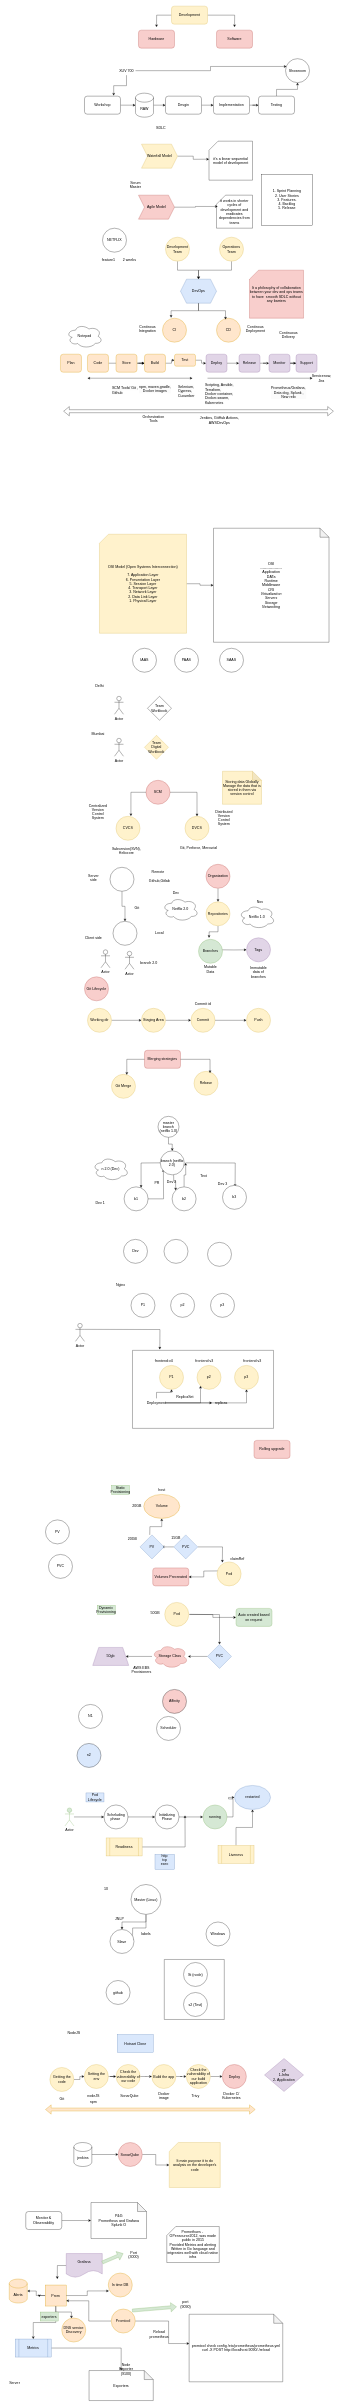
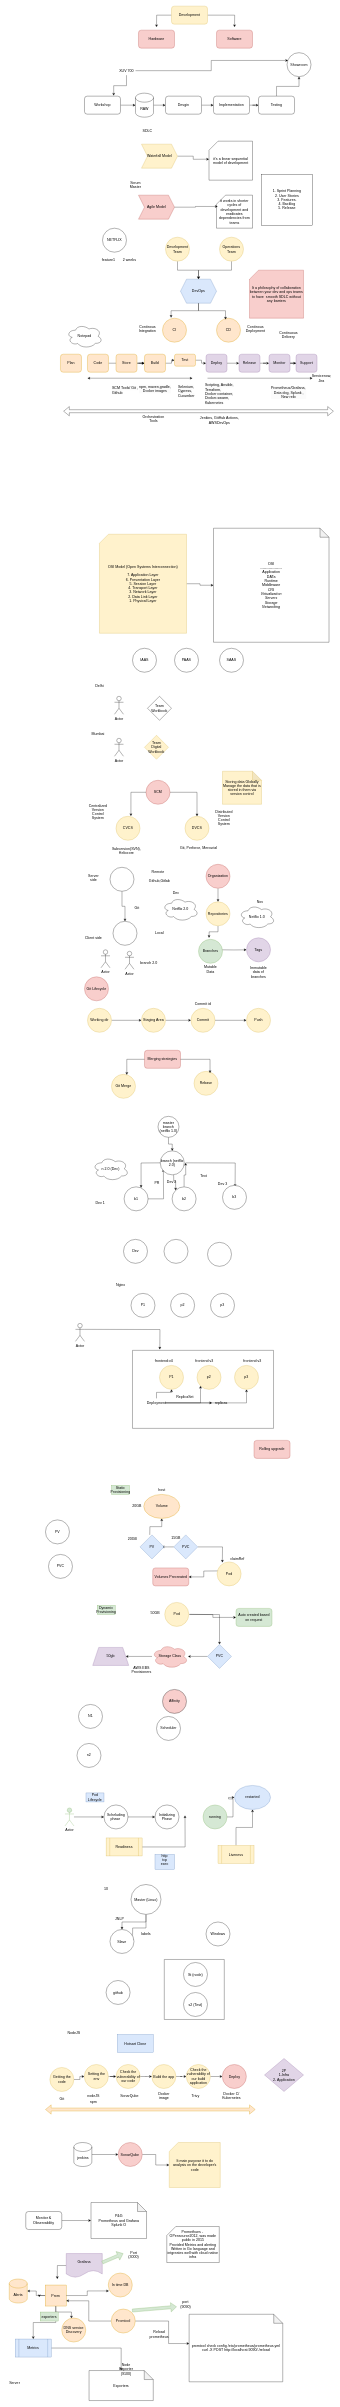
node "Showroom": moved (297, 71) -> (299, 65)
node "SDLC": moved (161, 128) -> (147, 131)
node "n2": fillcolor #dae8fc -> #ffffff
edge "Initializing Phase" -> "running": removed
